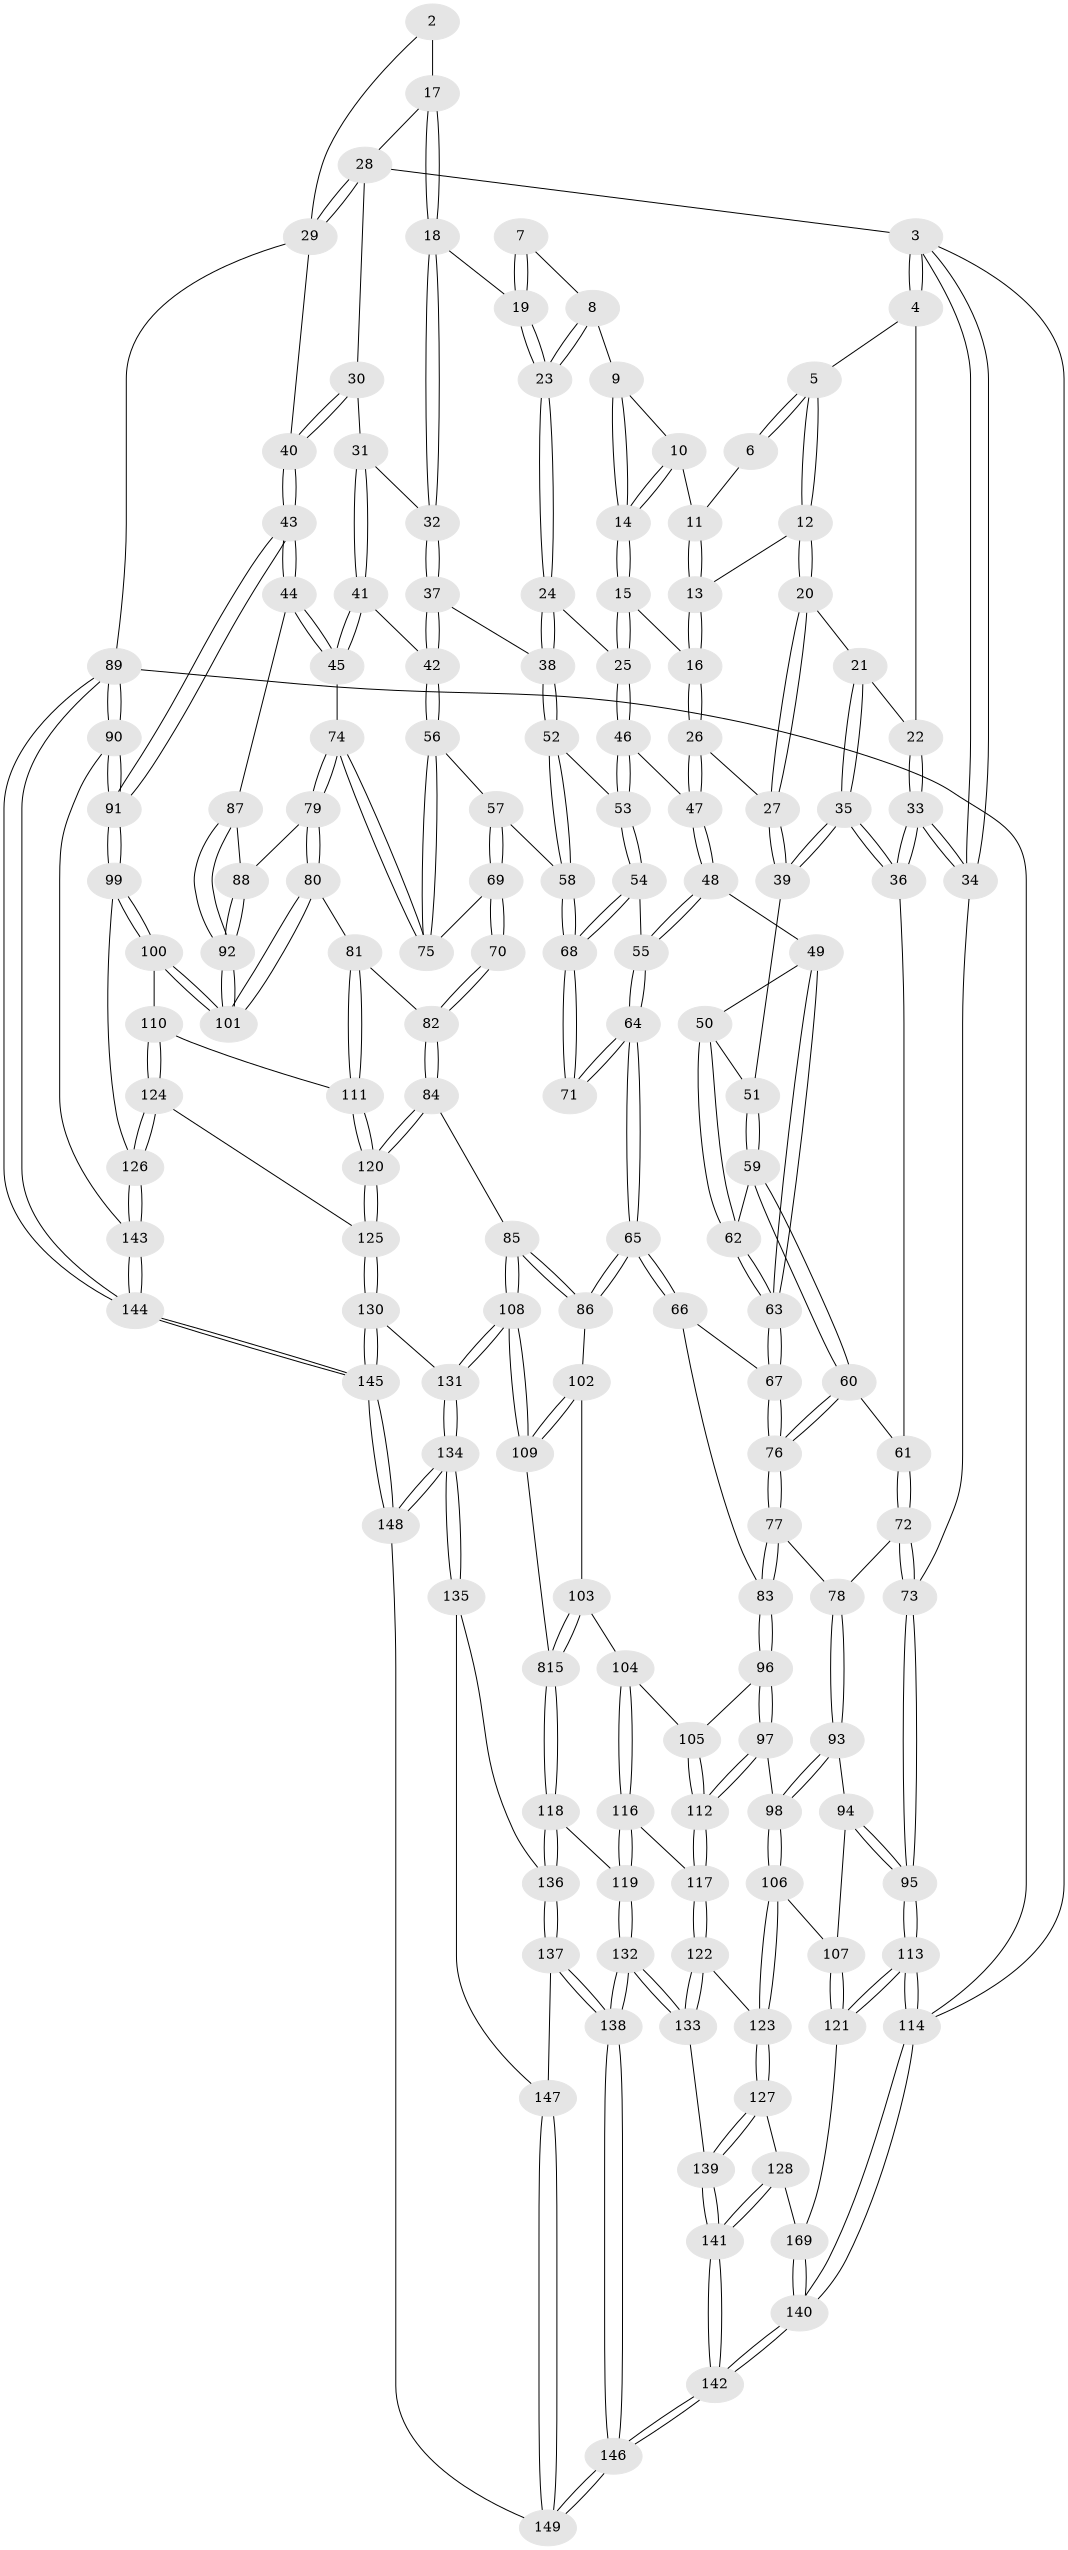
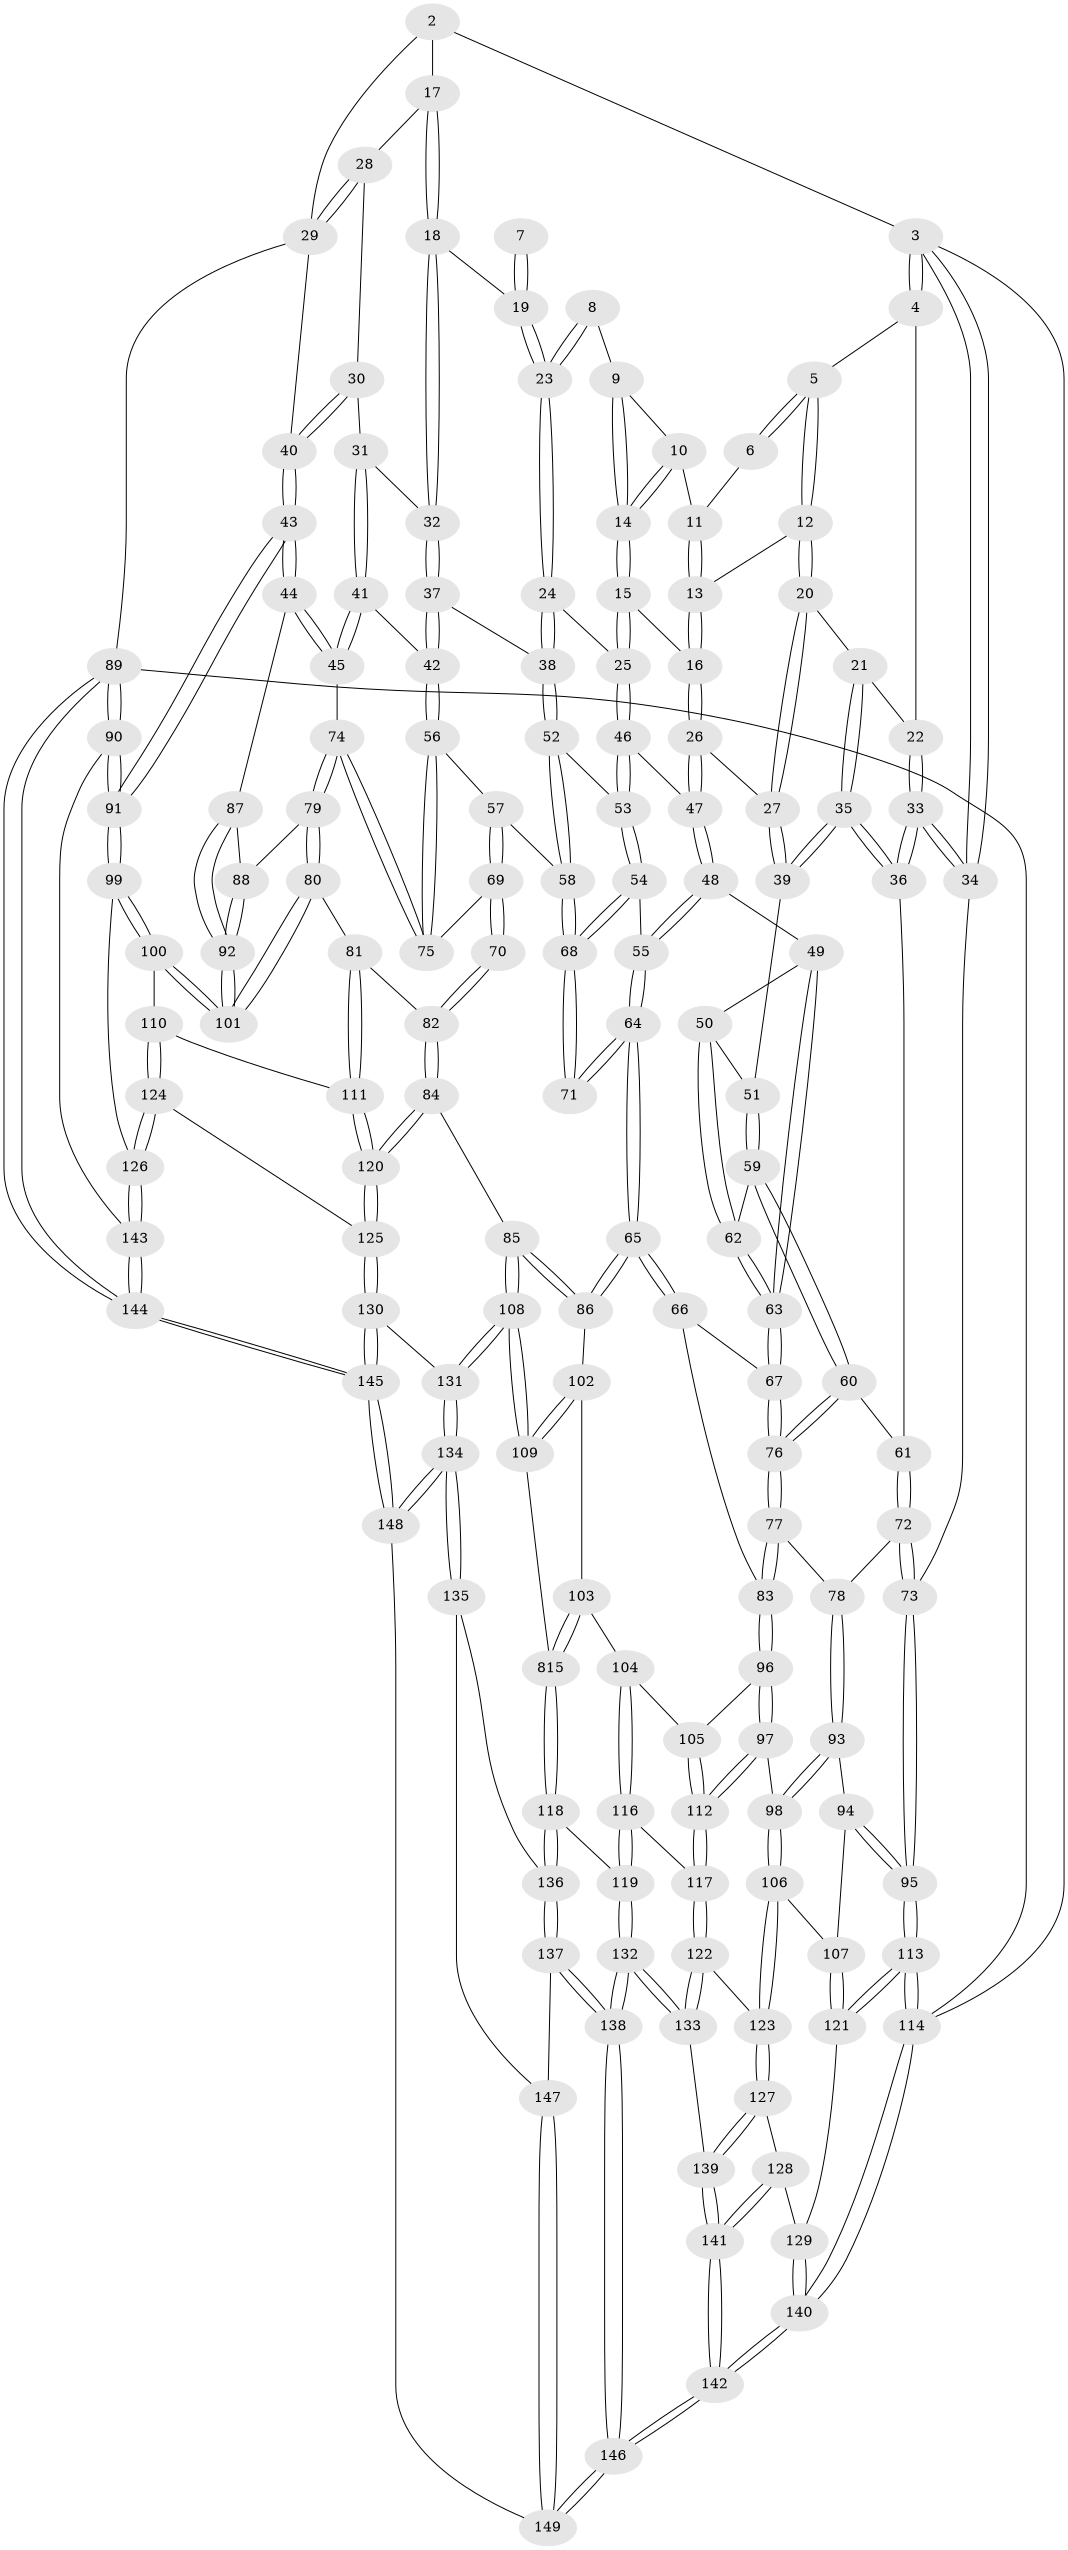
edge "28" -- "3": now "2" -- "3"
edge "7" -- "8": removed
node "169": label "169" -> "129"
